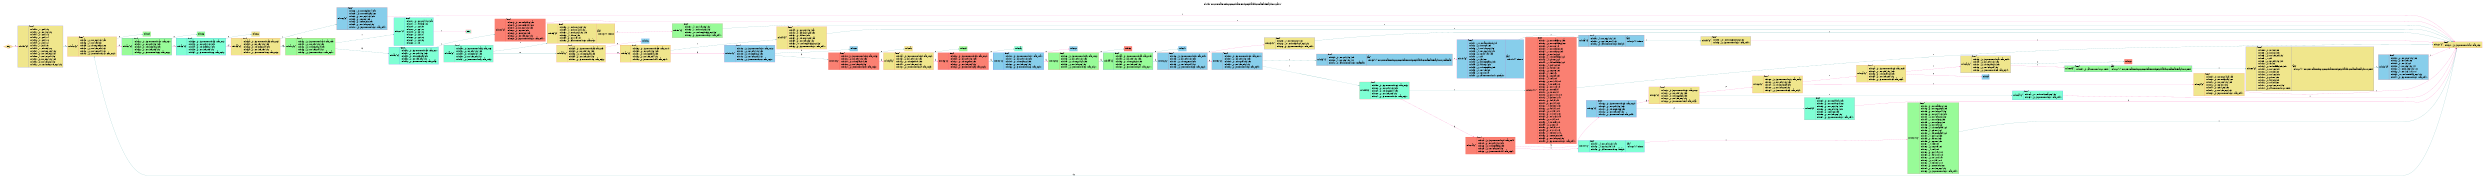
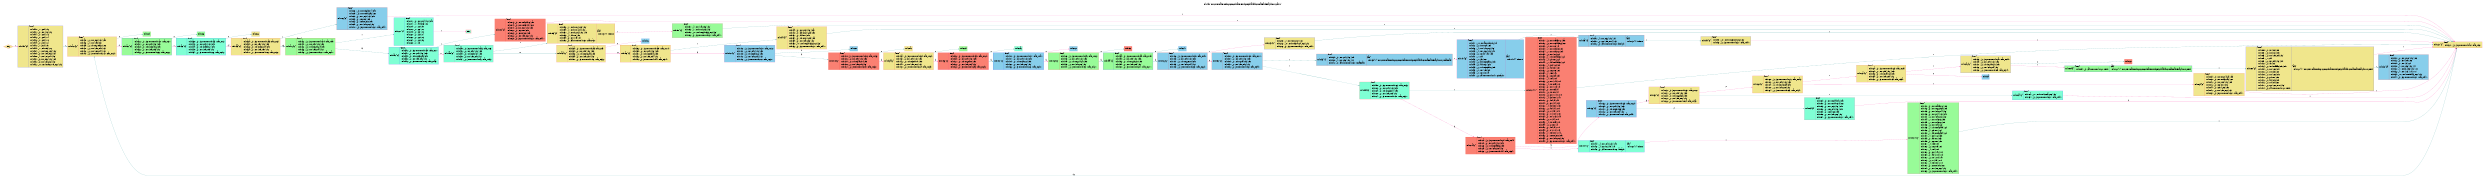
edge "0x401f22 [39]" -> "0x402317 [5]": now "0x401eee [52]" -> "0x402317 [5]"
edge "0x401a92 [28]" -> "0x401aae [28]": added, label "11"
